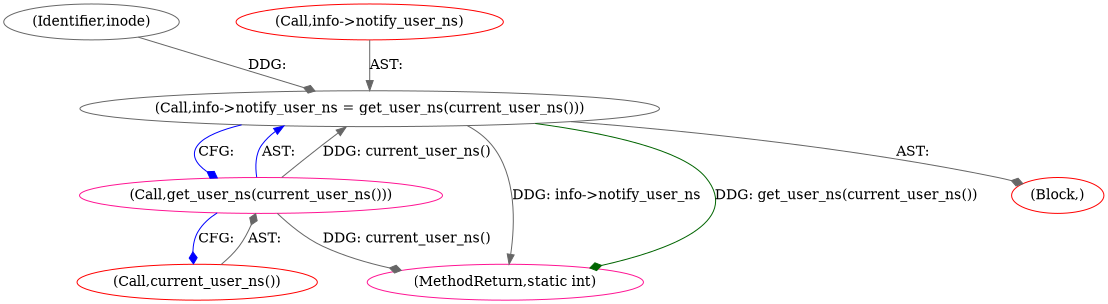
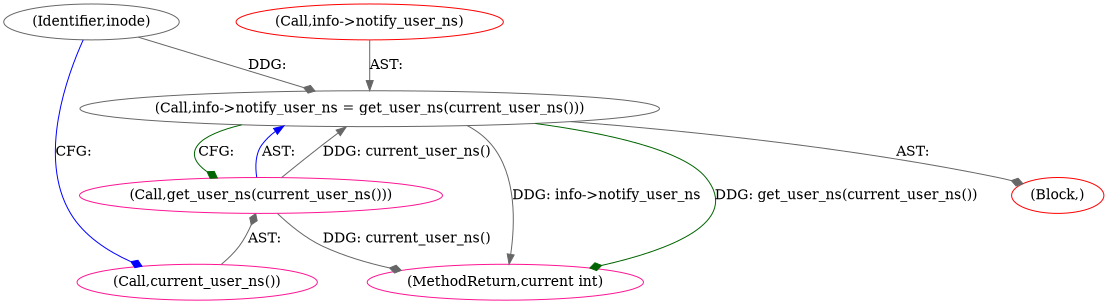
edge "(Call,info->notify_user_ns = get_user_ns(current_user_ns()))" -> "(Call,get_user_ns(current_user_ns()))": color blue -> darkgreen
edge "(Call,get_user_ns(current_user_ns()))" -> "(Call,current_user_ns())": now "(Identifier,inode)" -> "(Call,current_user_ns())"
node "(Call,current_user_ns())": color red -> deeppink
node "(MethodReturn,static int)": label "(MethodReturn,static int)" -> "(MethodReturn,current int)"
